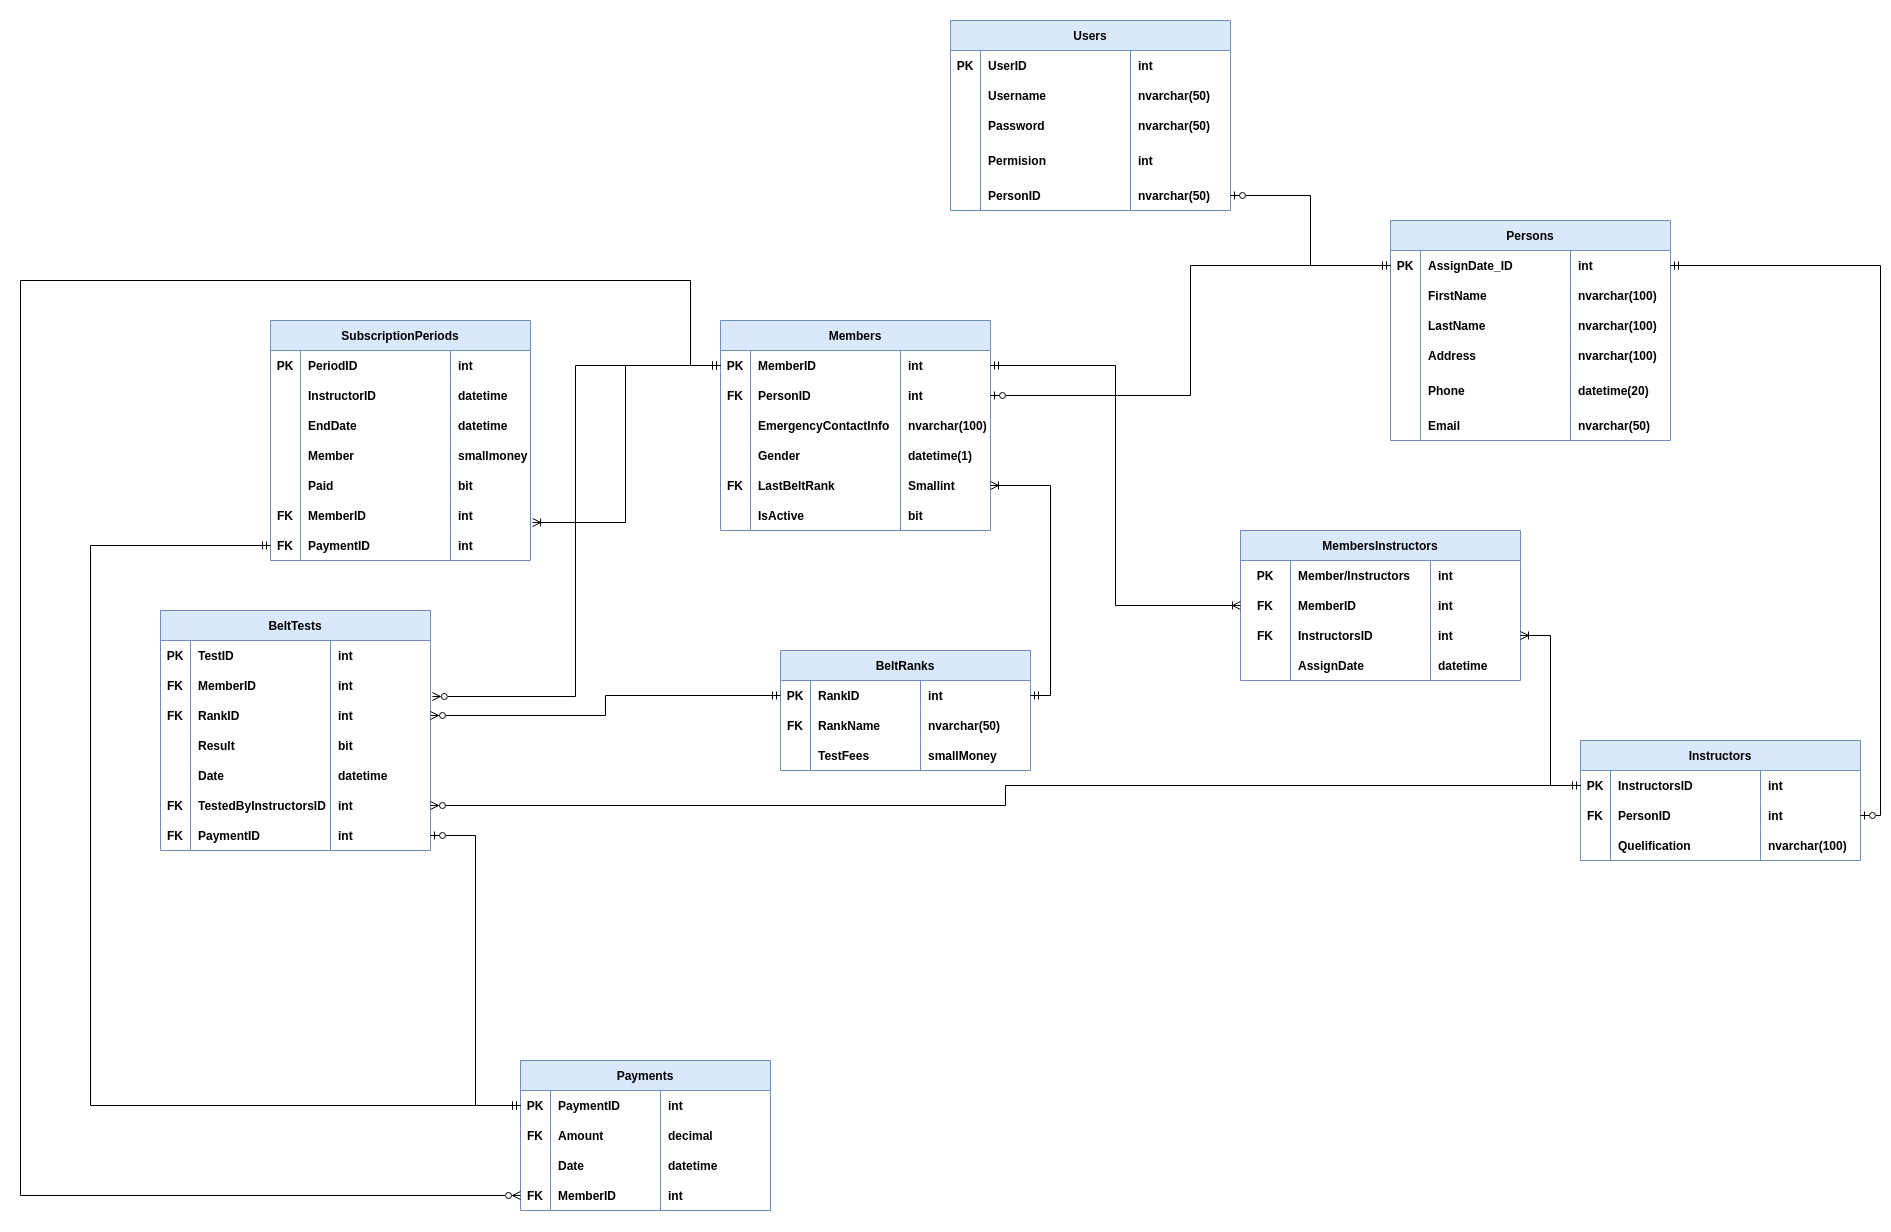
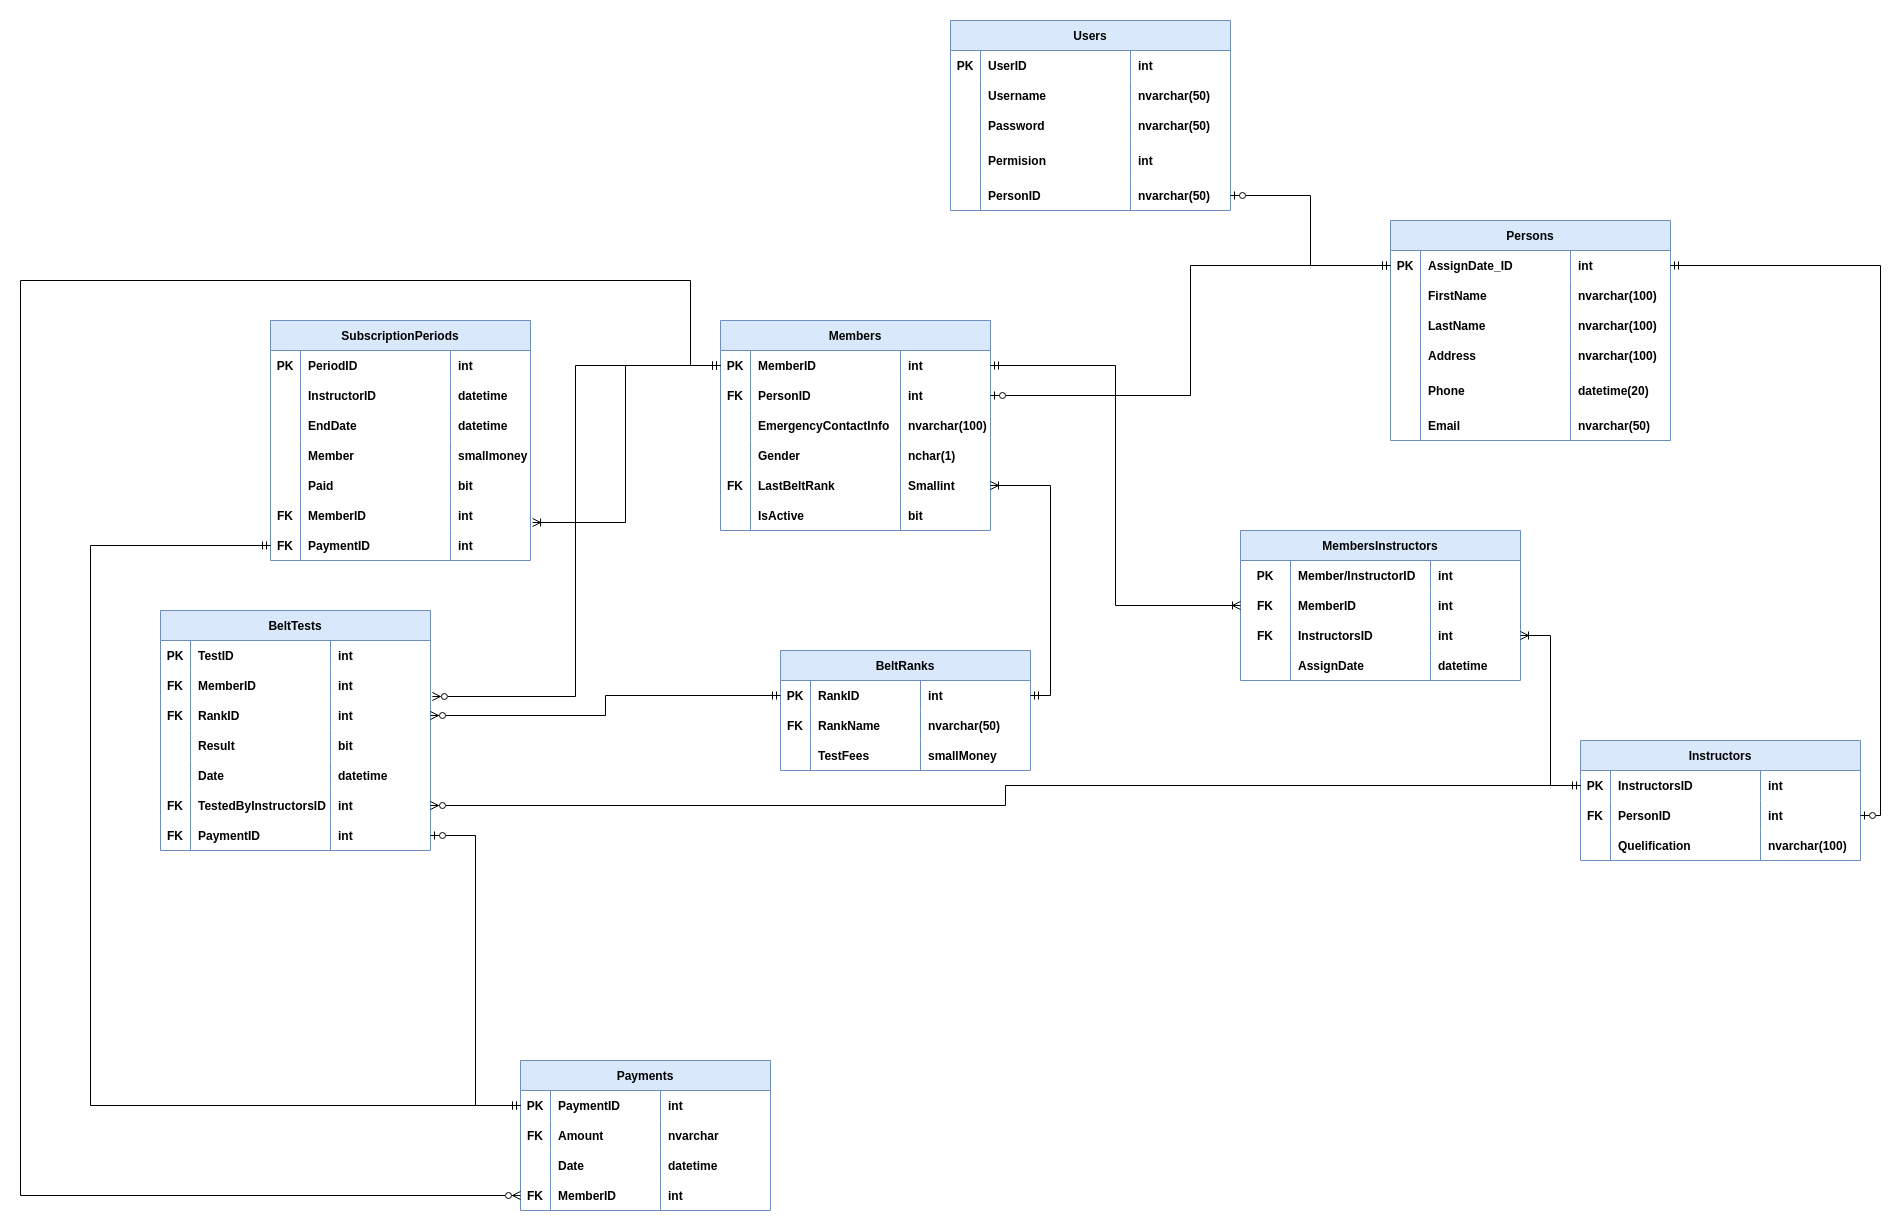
node "datetime(1)": label "datetime(1)" -> "nchar(1)"
node "Member/Instructors": label "Member/Instructors" -> "Member/InstructorID"
node "decimal": label "decimal" -> "nvarchar"
